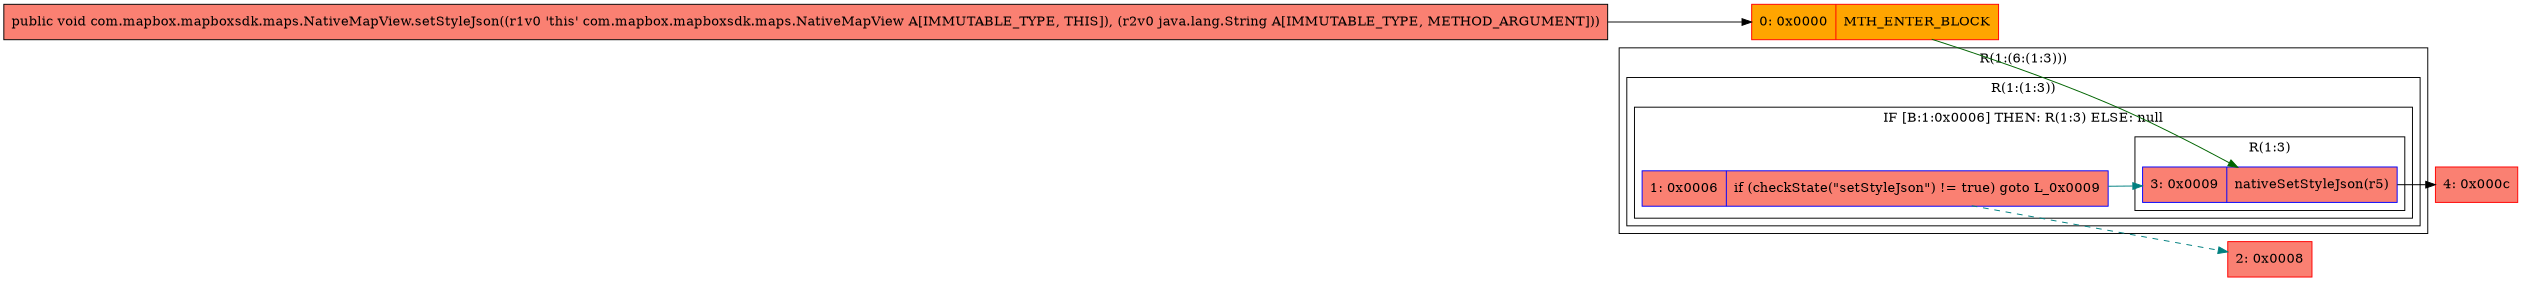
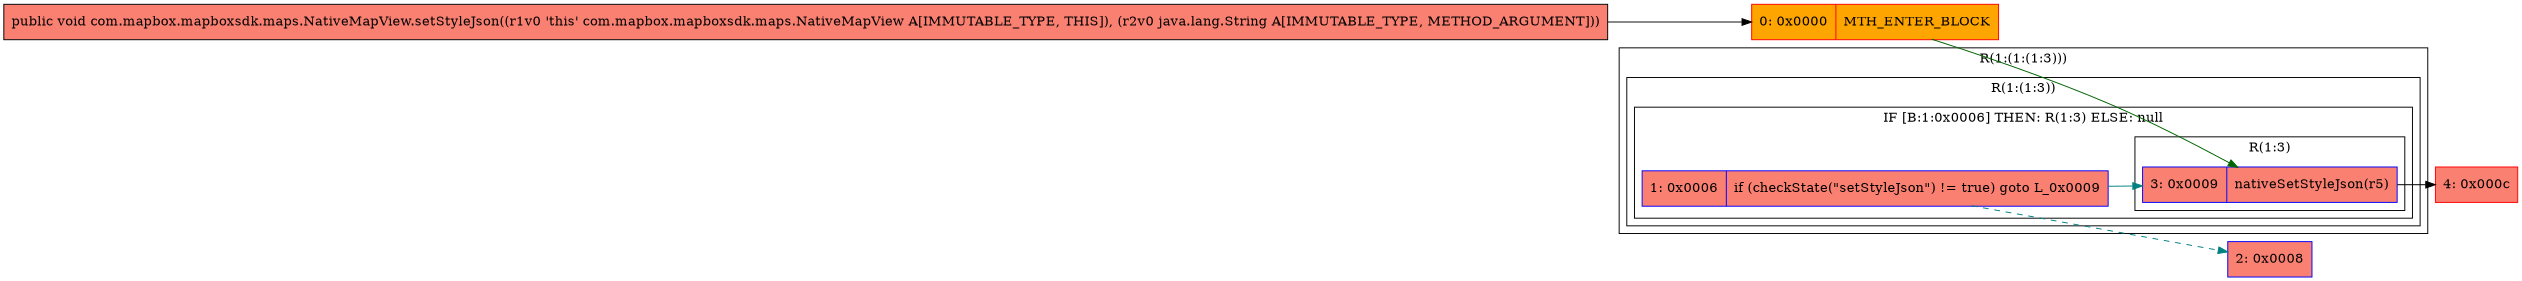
cluster "R(1:(6:(1:3)))": label "R(1:(6:(1:3)))" -> "R(1:(1:(1:3)))"
node "2: 0x0008": color red -> blue
